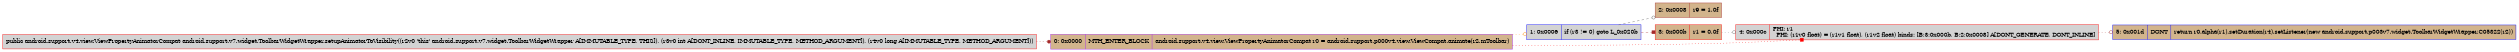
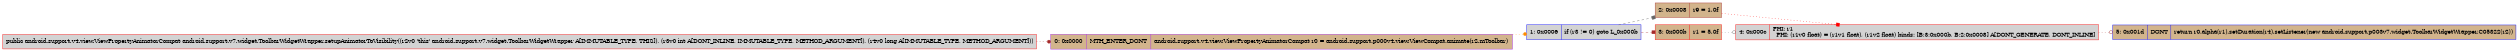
edge "1: 0x0006" -> "2: 0x0008": arrowhead odot -> box
node "1: 0x0006": text "if (r3 != 0) goto L_0x020b" -> "if (r3 != 0) goto L_0x000b"
node "3: 0x000b": text "r1 = 0.0f" -> "r1 = 5.0f"
edge "0: 0x0000" -> "1: 0x0006": arrowhead odot -> dot
node "0: 0x0000": text "MTH_ENTER_BLOCK" -> "MTH_ENTER_DONT"
edge "0: 0x0000" -> "4: 0x000c": now "2: 0x0008" -> "4: 0x000c"
